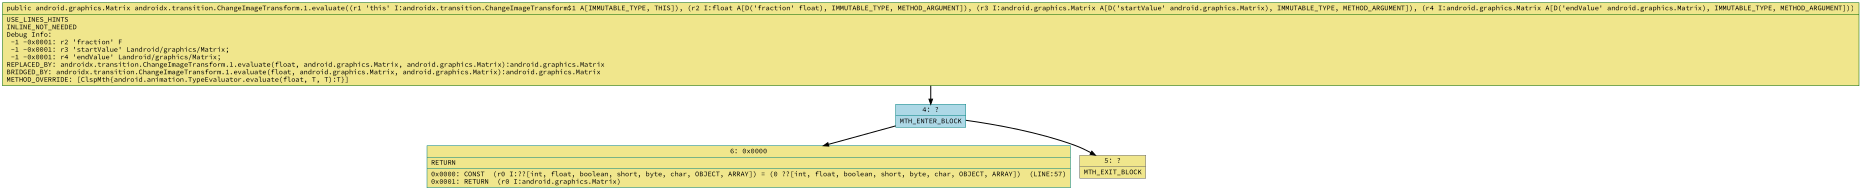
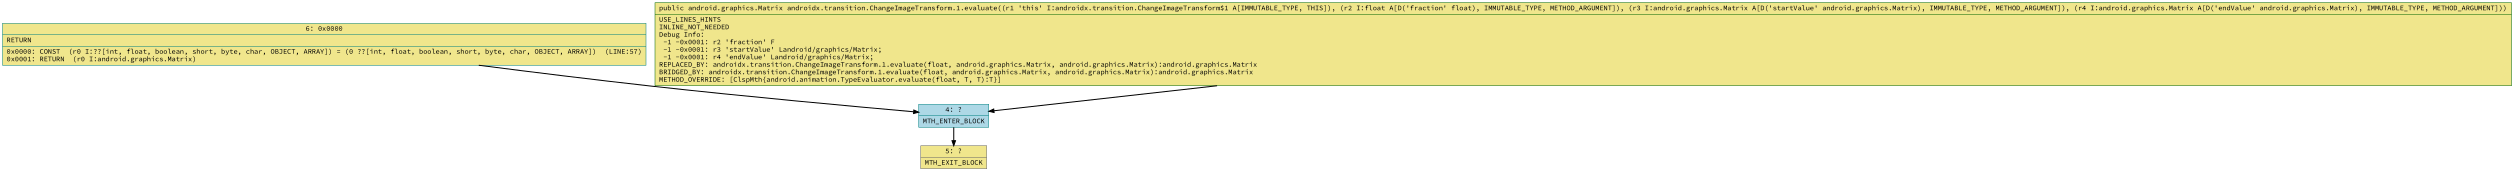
edge "4: ?" -> "6: 0x0000": reversed
